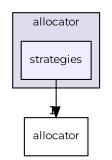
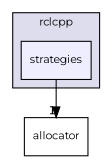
cluster "allocator": label "allocator" -> "rclcpp"
